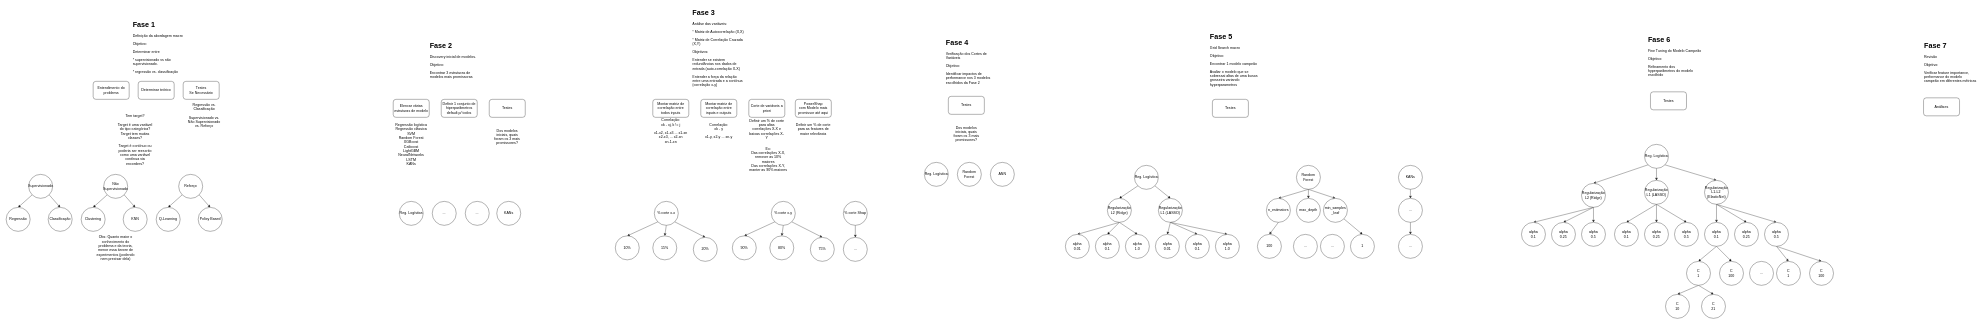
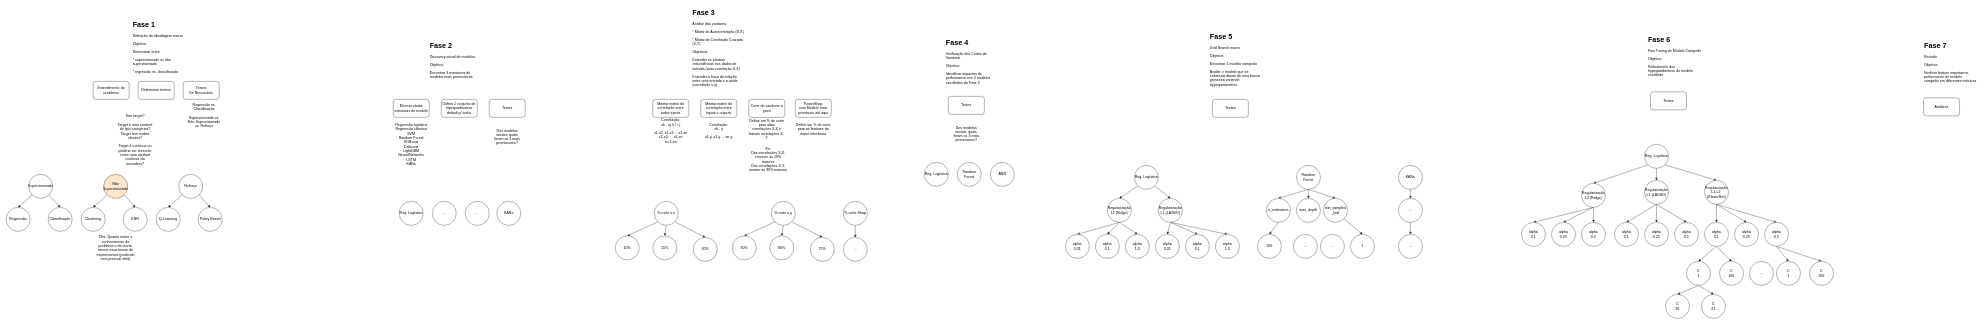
node "Fase 3Análise das variáveis: * Matriz de Autocorrelação (X,X) * Matriz de Correlação Cruzada (X,Y) Objetivos: Entender se existem redundâncias nos dados de entrada (auto-correlação X-X) Entender a força da relação entre uma entrada e a contínua (correlação x-y)": label "Fase 3Análise das variáveis: * Matriz de Autocorrelação (X,X) * Matriz de Correlação Cruzada (X,Y) Objetivos: Entender se existem redundâncias nos dados de entrada (auto-correlação X-X) Entender a força da relação entre uma entrada e a contínua (correlação x-y)" -> "Fase 3Análise das variáveis: * Matriz de Autocorrelação (X,X) * Matriz de Correlação Cruzada (X,Y) Objetivos: Entender se existem redundâncias nos dados de entrada (auto-correlação X-X) Entender a força da relação entre uma entrada e a saída (correlação x-y)"
node "Fase 5Grid Search macro Objetivo: Encontrar 1 modelo campeão Avaliar o modelo que se sobressai altas de uma busca grosseira variando hyperparametros": label "Fase 5Grid Search macro Objetivo: Encontrar 1 modelo campeão Avaliar o modelo que se sobressai altas de uma busca grosseira variando hyperparametros" -> "Fase 5Grid Search macro Objetivo: Encontrar 1 modelo campeão Avaliar o modelo que se sobressai diante de uma busca grosseira variando hyperparametros"
node "Não Supervisionado": fillcolor #ffffff -> #ffe6cc
